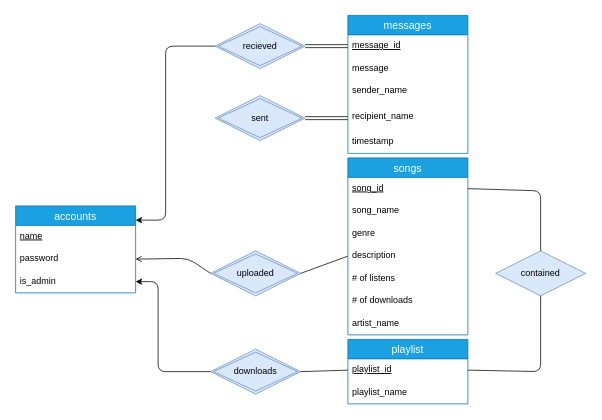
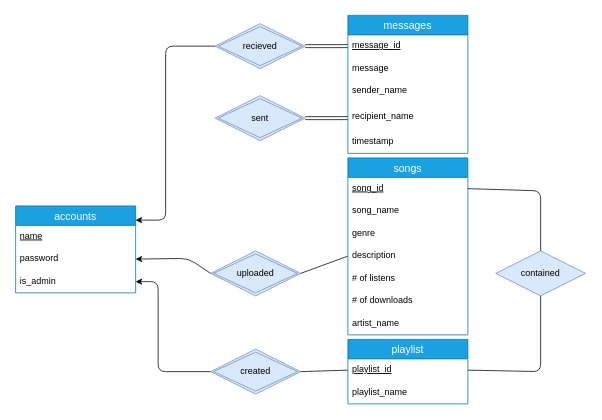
edge "uploaded" -> "password": arrowhead open -> classic
node "downloads": label "downloads" -> "created"
